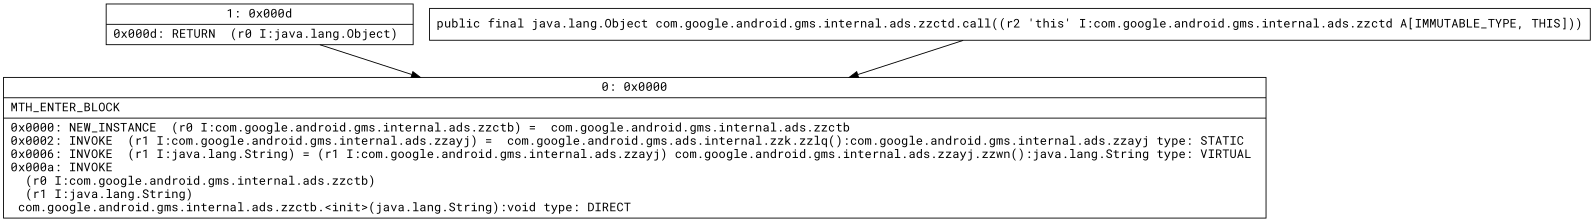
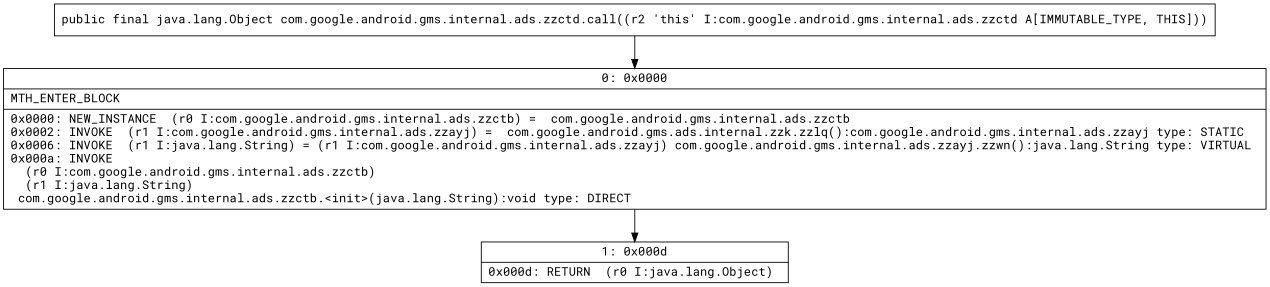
edge "1: 0x000d" -> "0: 0x0000": reversed
